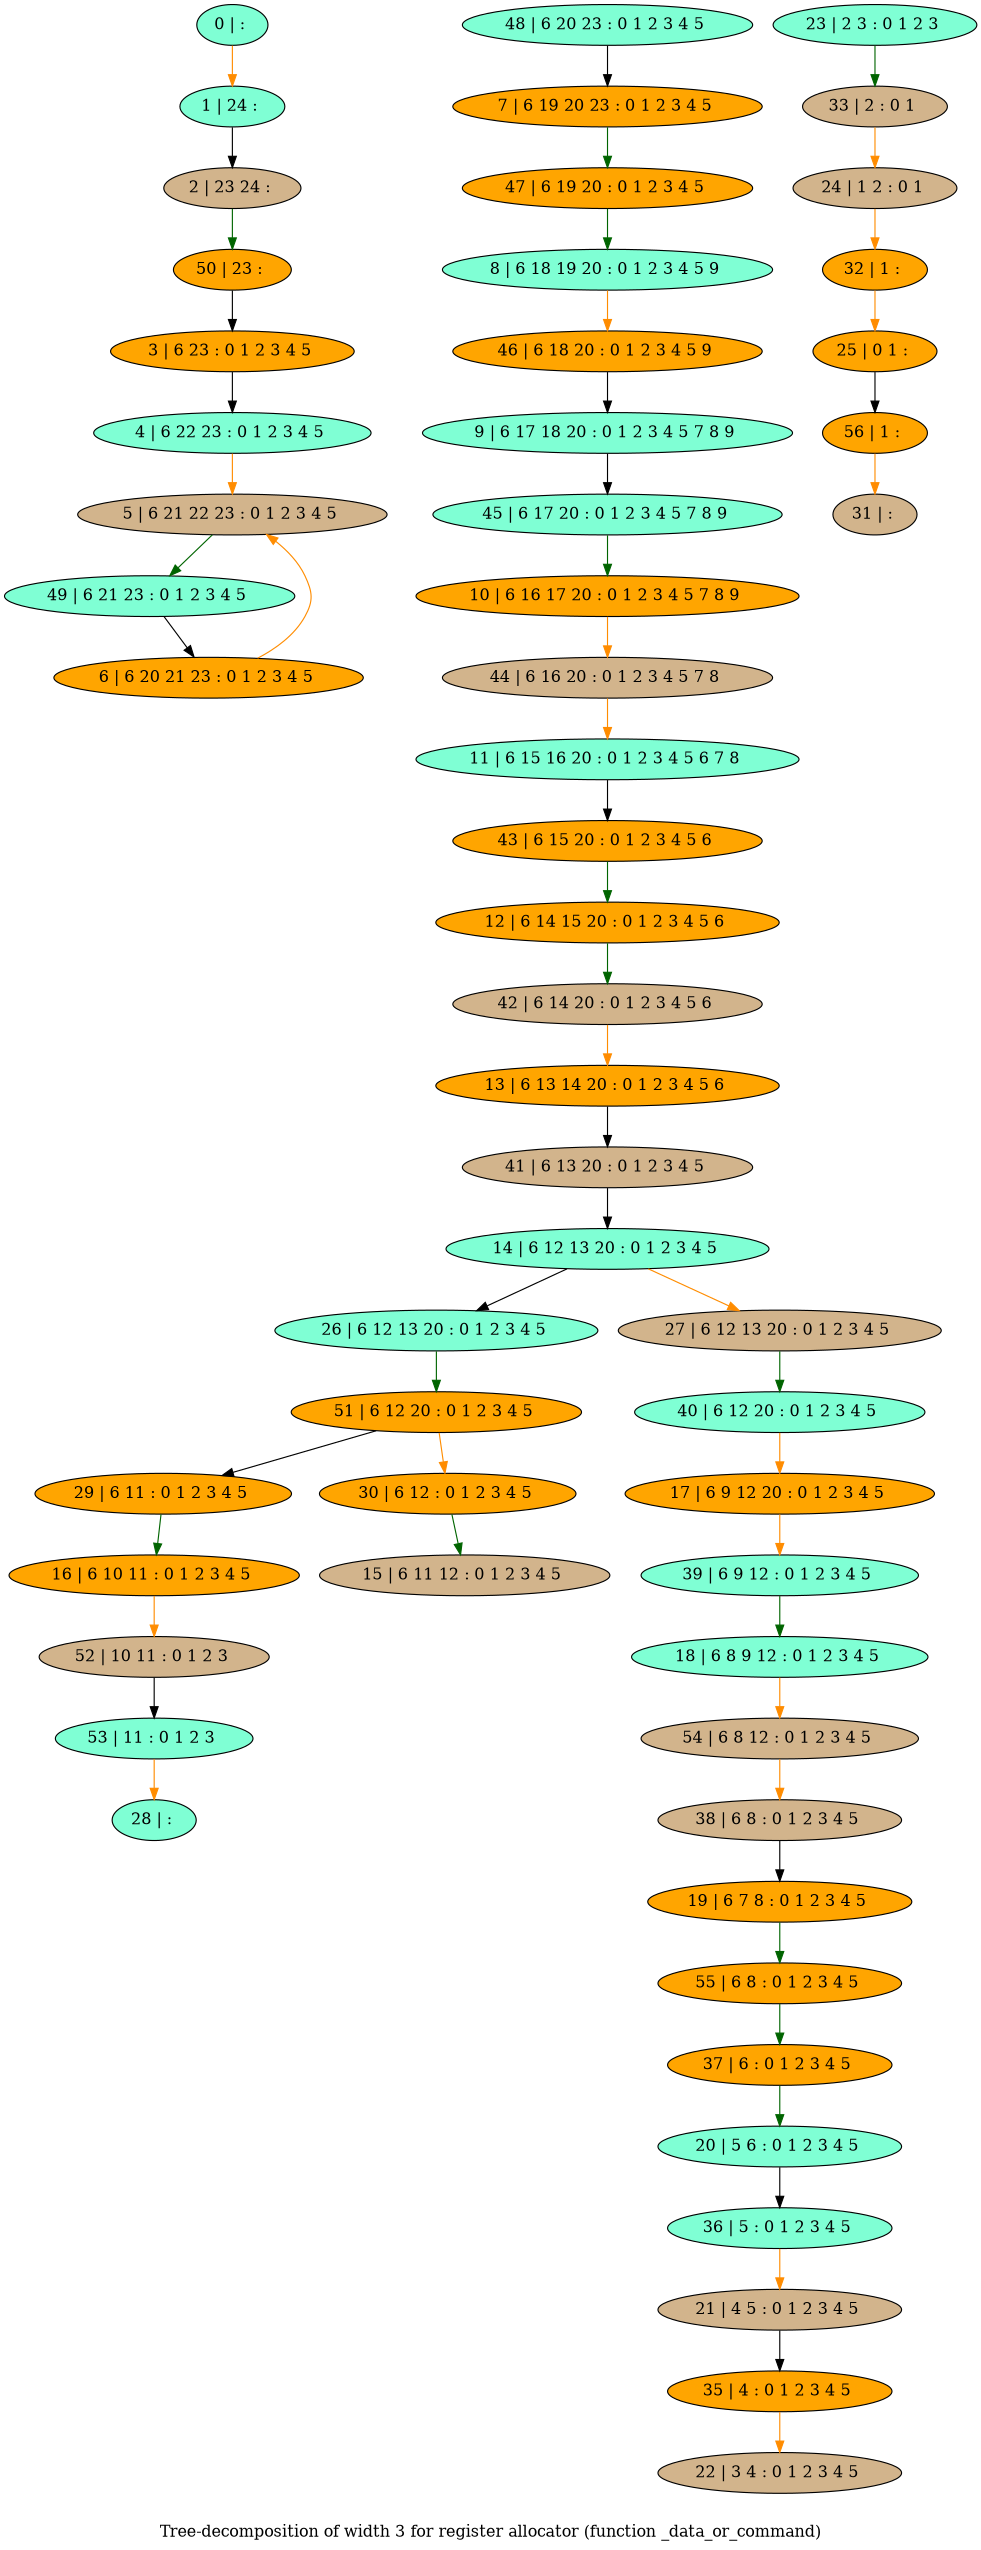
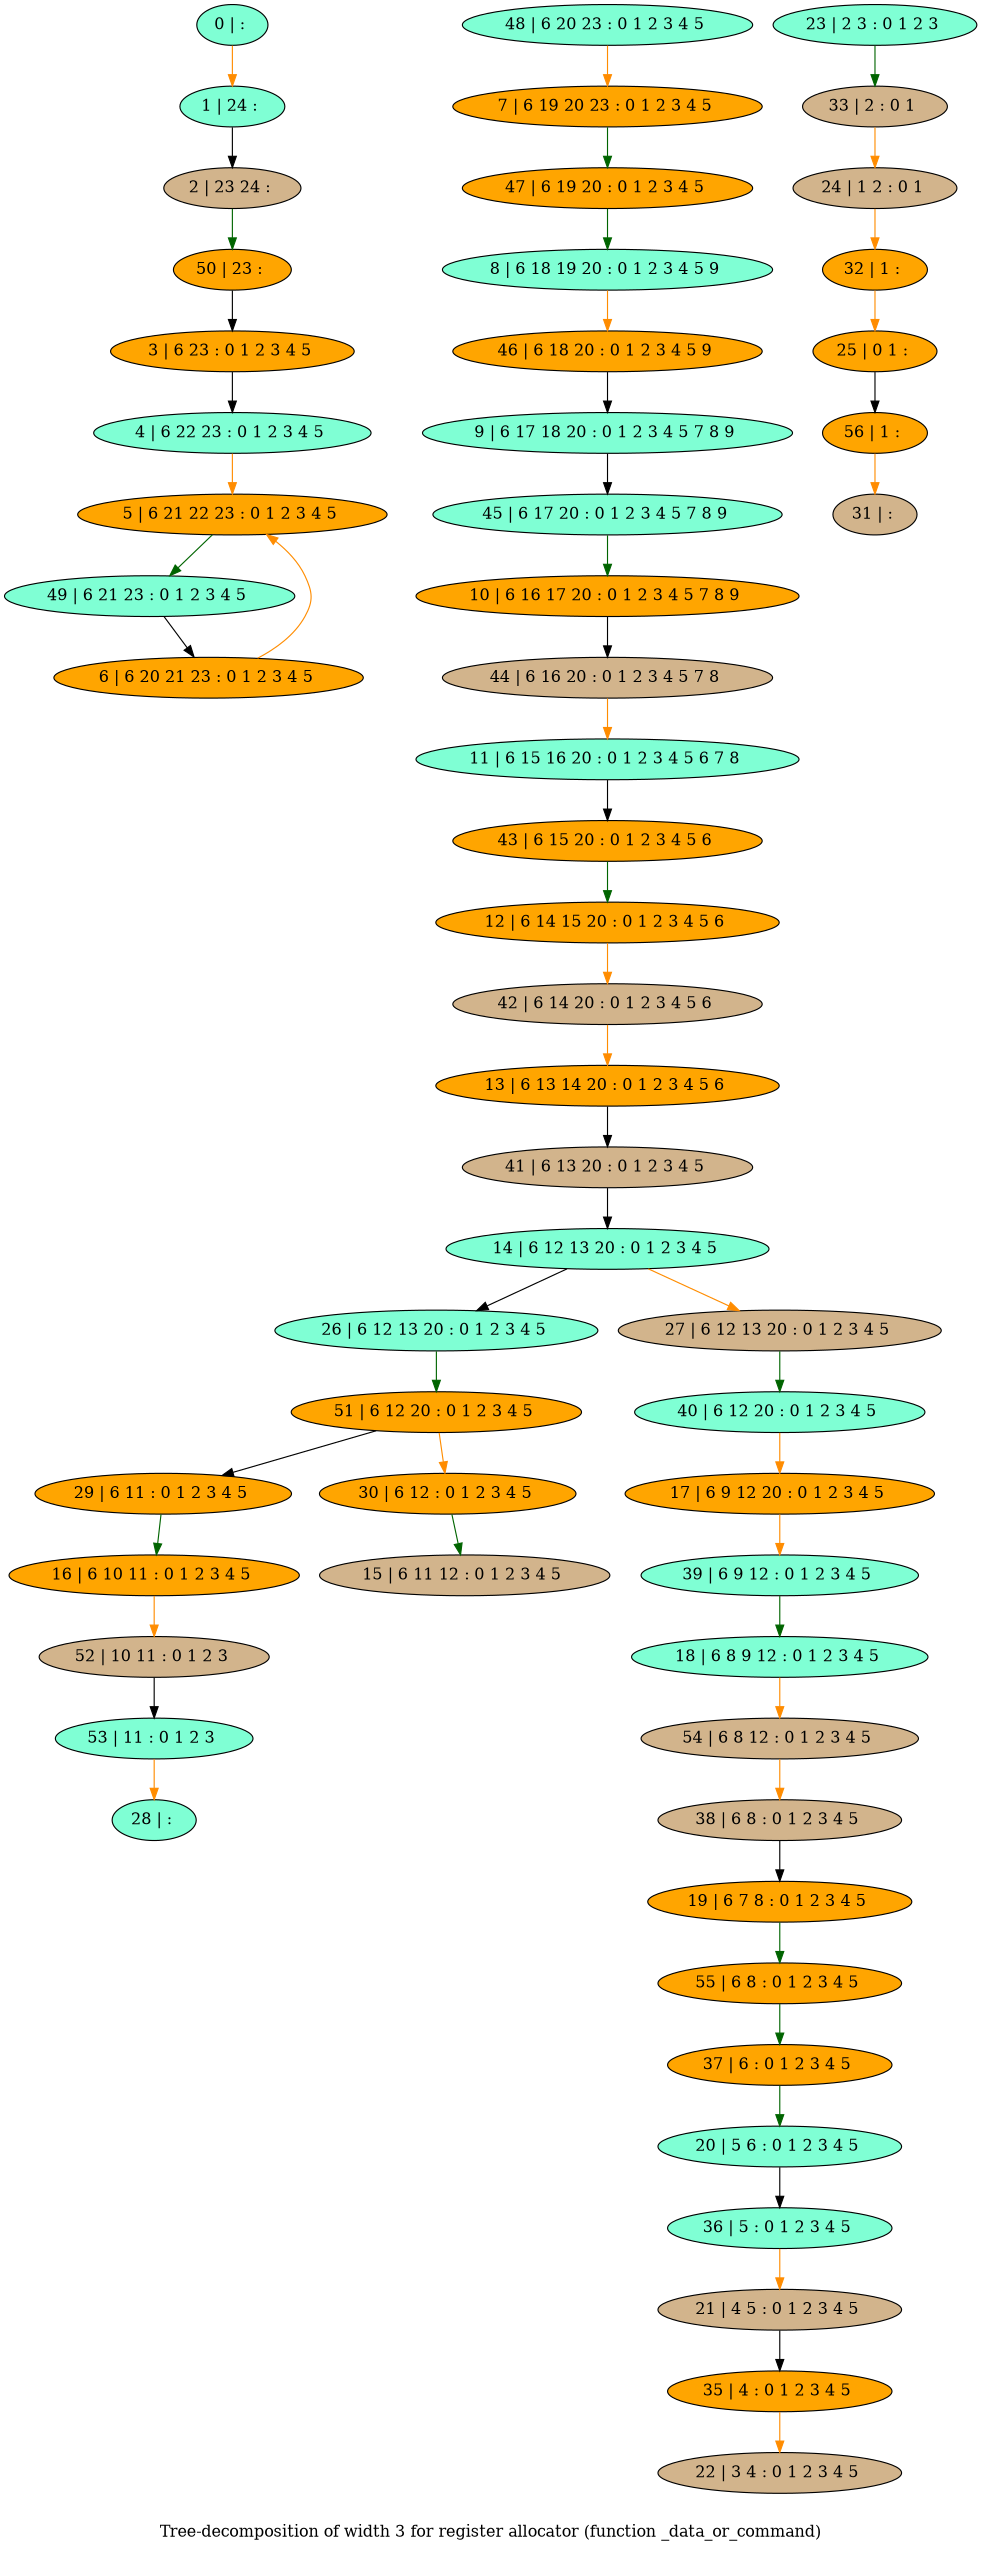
edge "48 | 6 20 23 : 0 1 2 3 4 5" -> "7 | 6 19 20 23 : 0 1 2 3 4 5": color black -> darkorange
node "5 | 6 21 22 23 : 0 1 2 3 4 5": fillcolor tan -> orange
edge "10 | 6 16 17 20 : 0 1 2 3 4 5 7 8 9" -> "44 | 6 16 20 : 0 1 2 3 4 5 7 8": color darkorange -> black
edge "12 | 6 14 15 20 : 0 1 2 3 4 5 6" -> "42 | 6 14 20 : 0 1 2 3 4 5 6": color darkgreen -> darkorange
